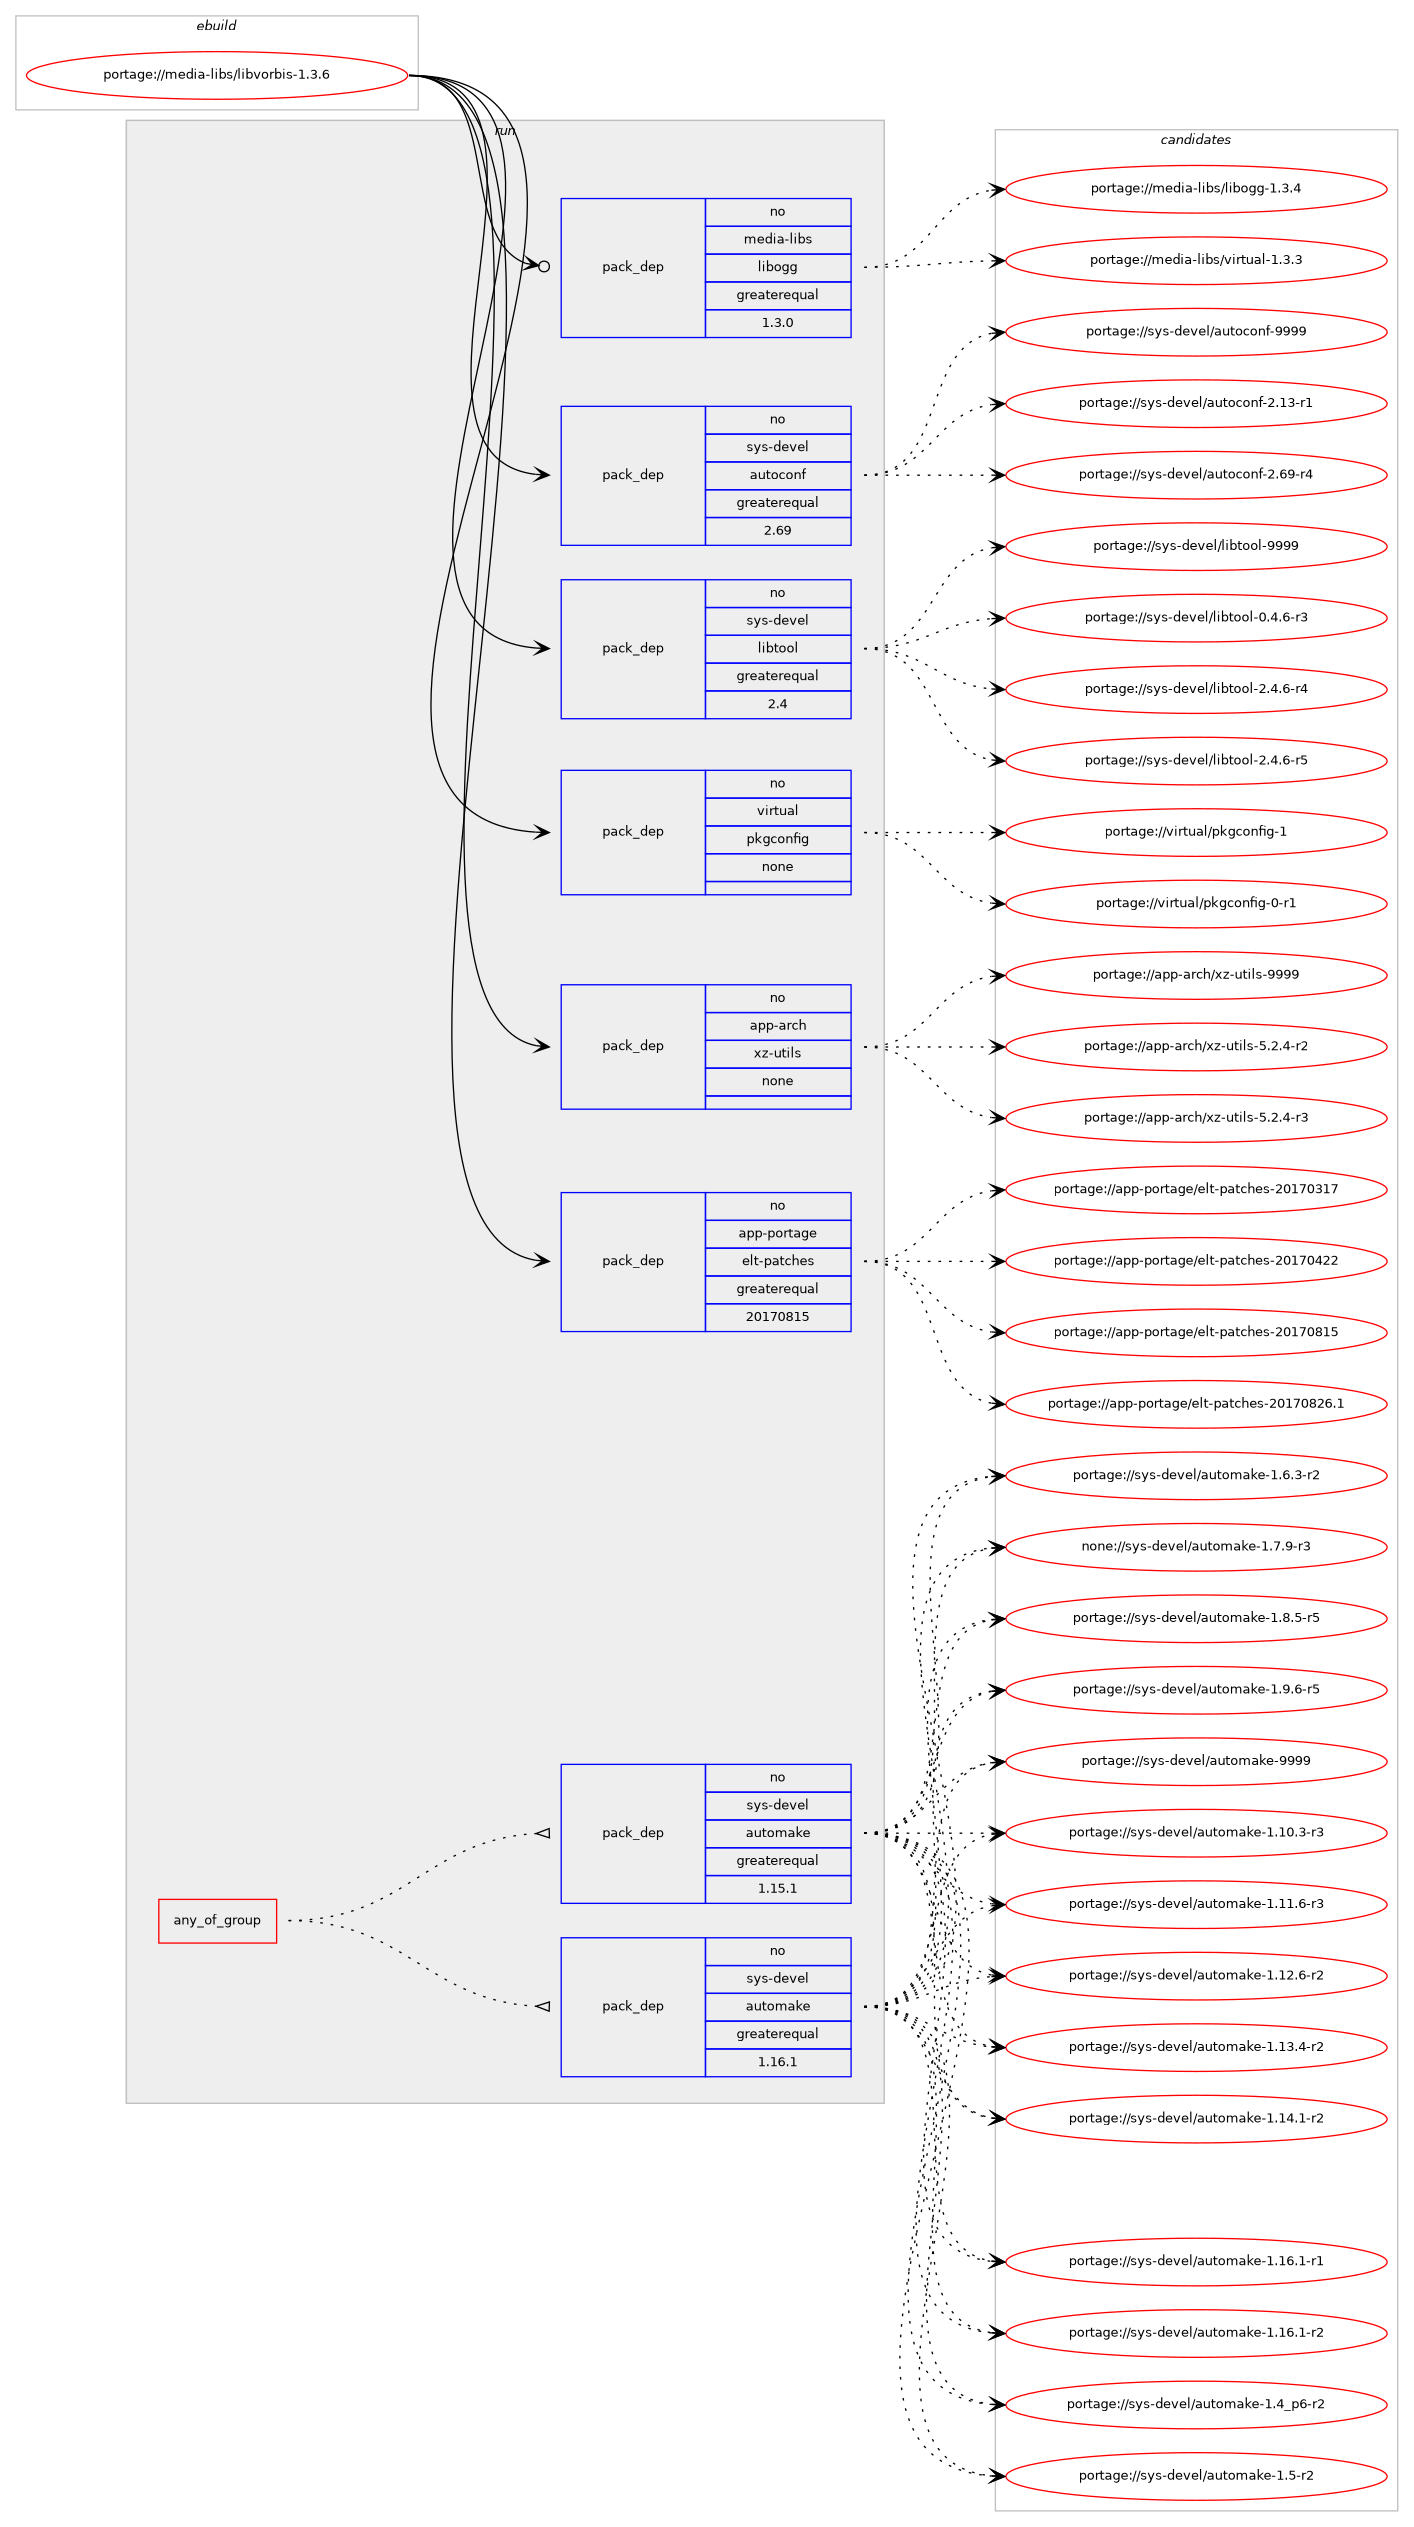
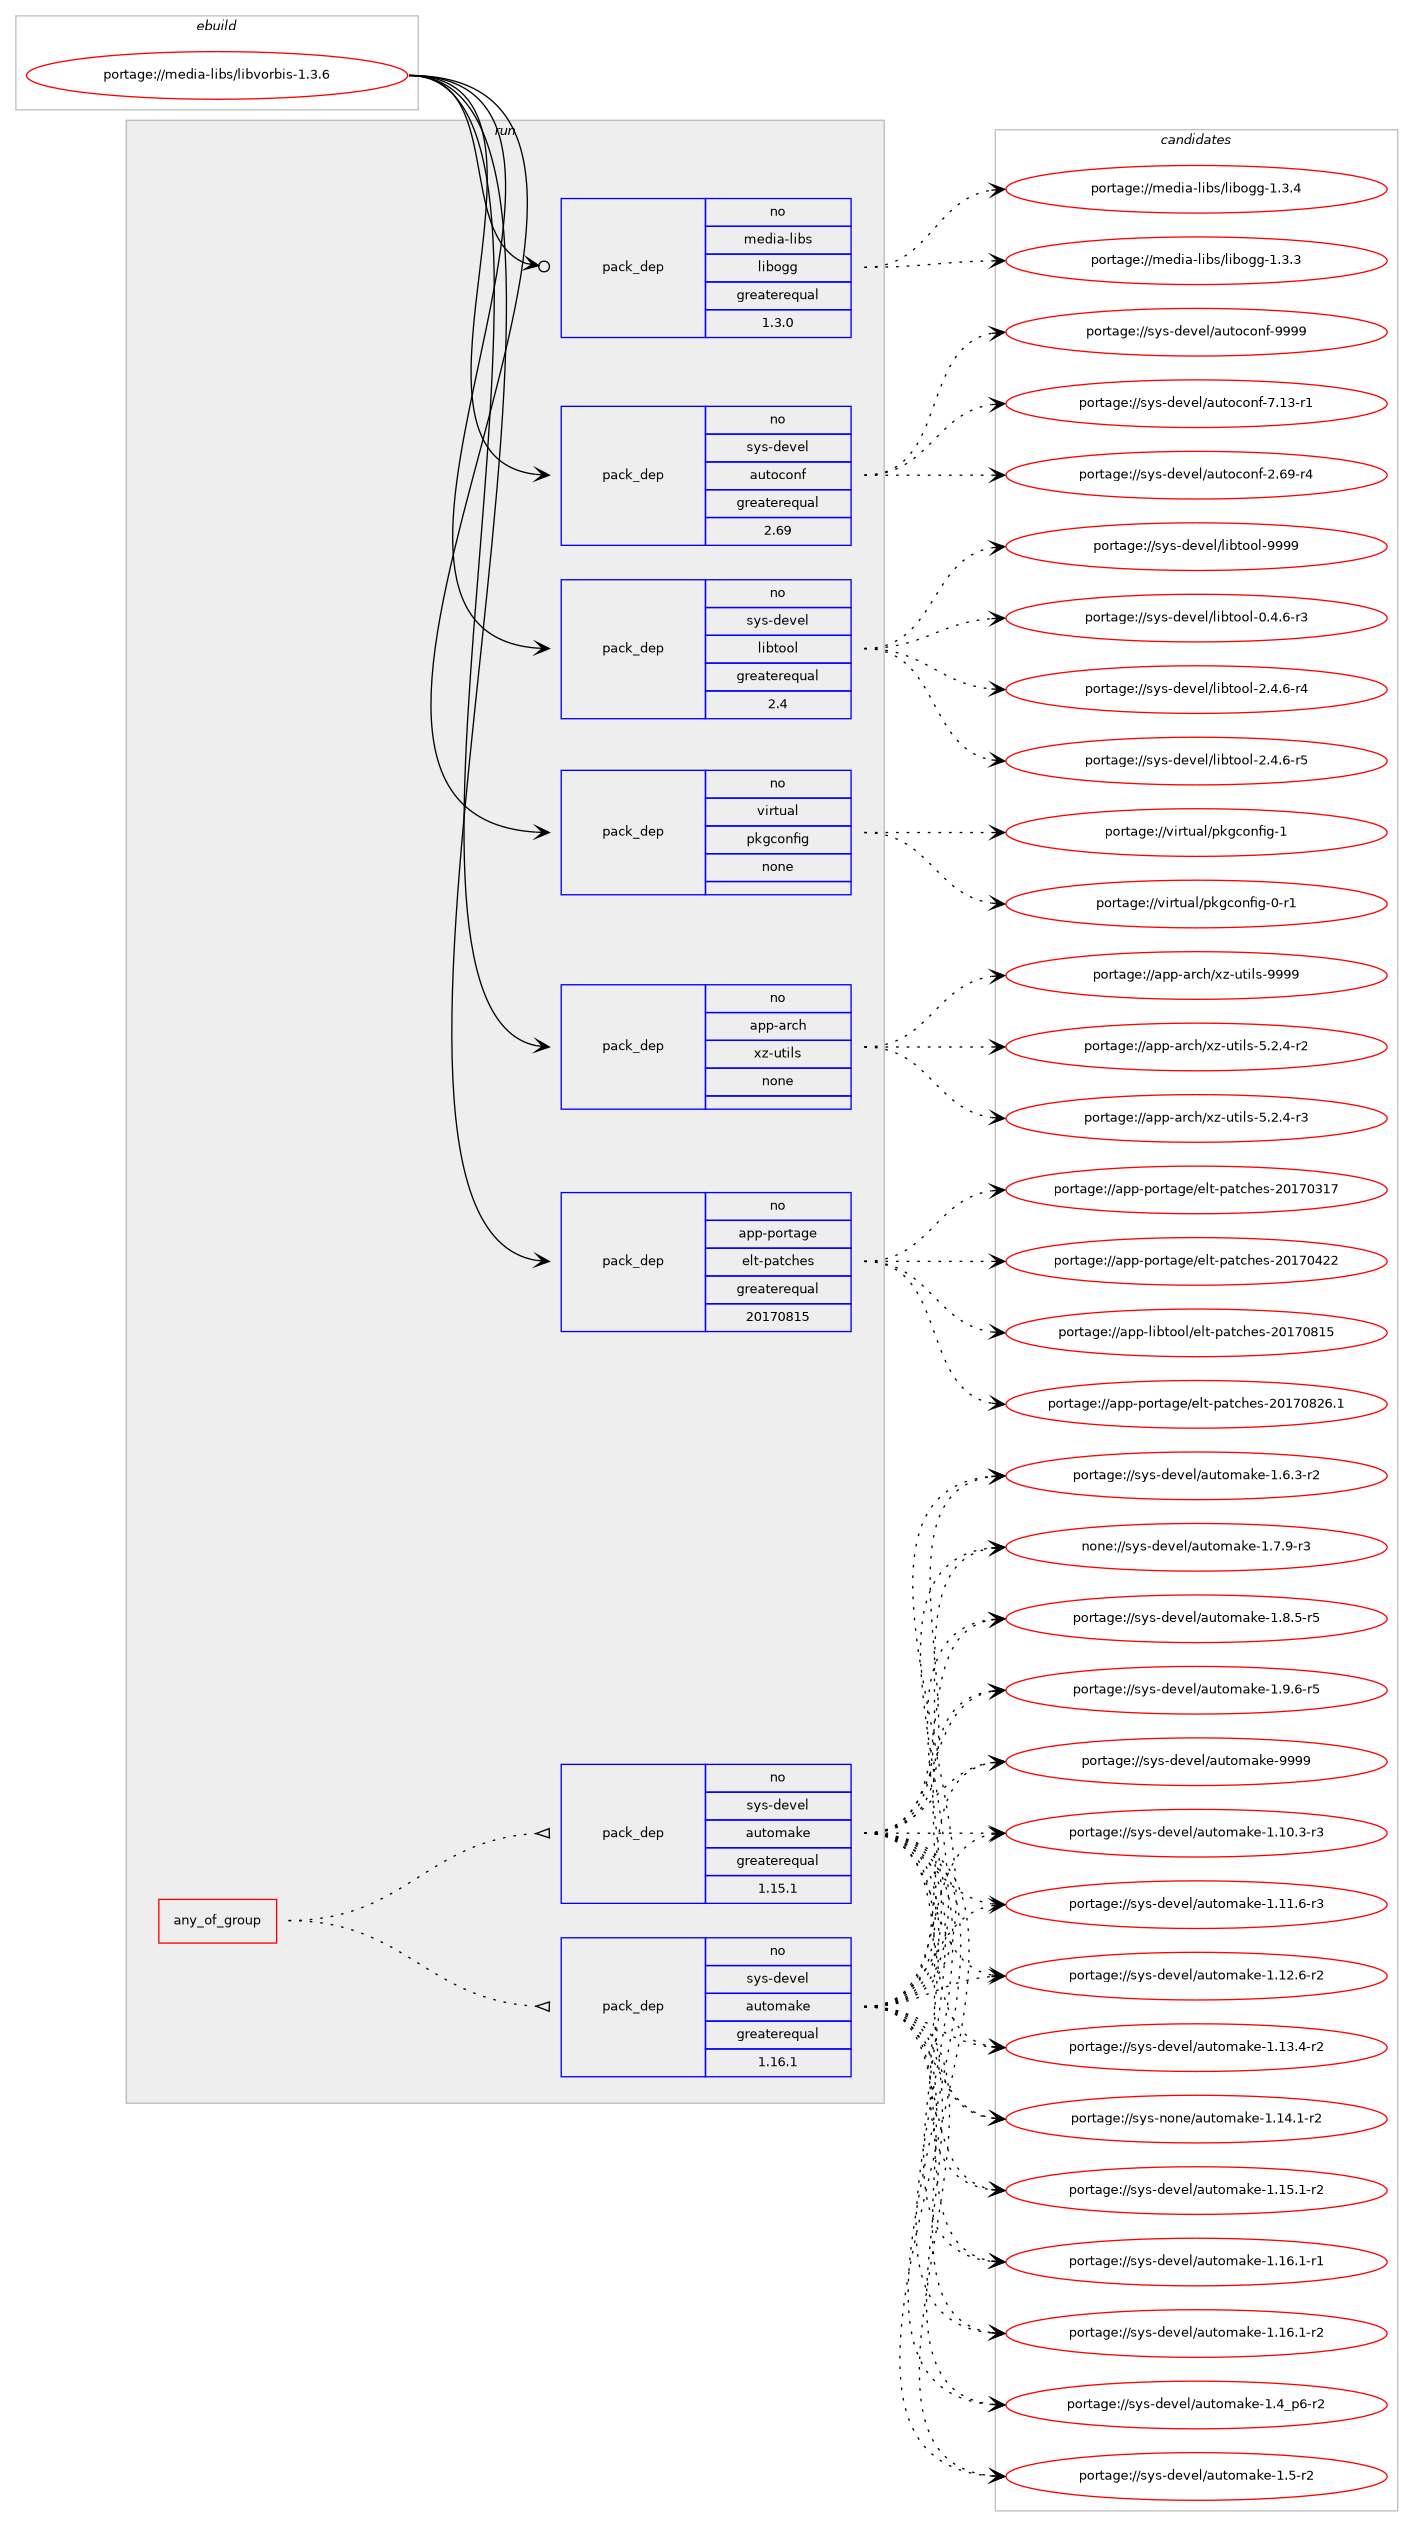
node "portage://media-libs/virtual-1.3.3": label "portage://media-libs/virtual-1.3.3" -> "portage://media-libs/libogg-1.3.3"
node "portage://sys-devel/autoconf-2.13-r1": label "portage://sys-devel/autoconf-2.13-r1" -> "portage://sys-devel/autoconf-7.13-r1"
node "portage://app-portage/elt-patches-20170815": label "portage://app-portage/elt-patches-20170815" -> "portage://app-libtool/elt-patches-20170815"
node "portage://sys-devel/automake-1.14.1-r2": label "portage://sys-devel/automake-1.14.1-r2" -> "portage://sys-none/automake-1.14.1-r2"
node "portage://sys-devel/automake-1.15.1-r2": added
